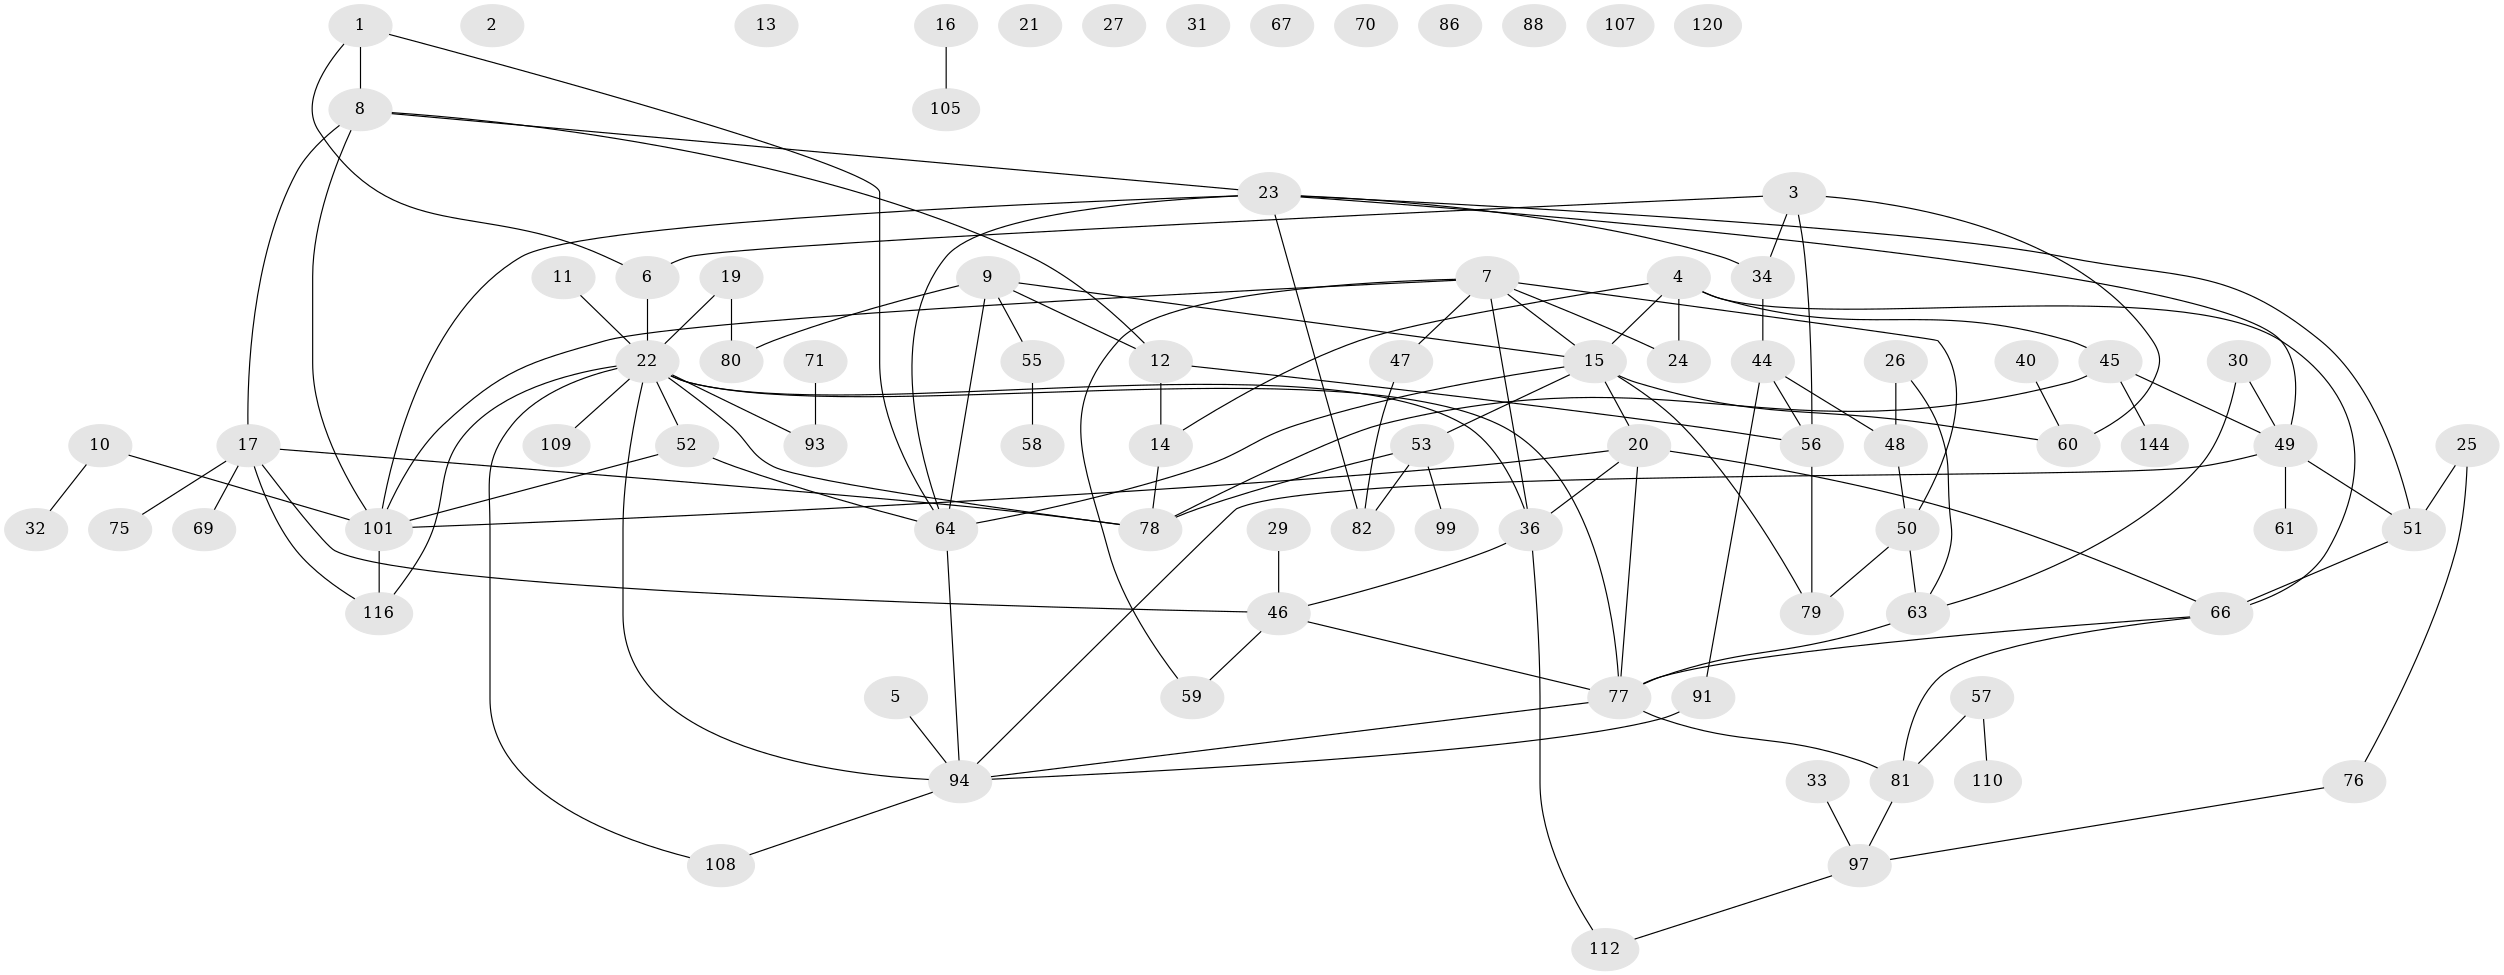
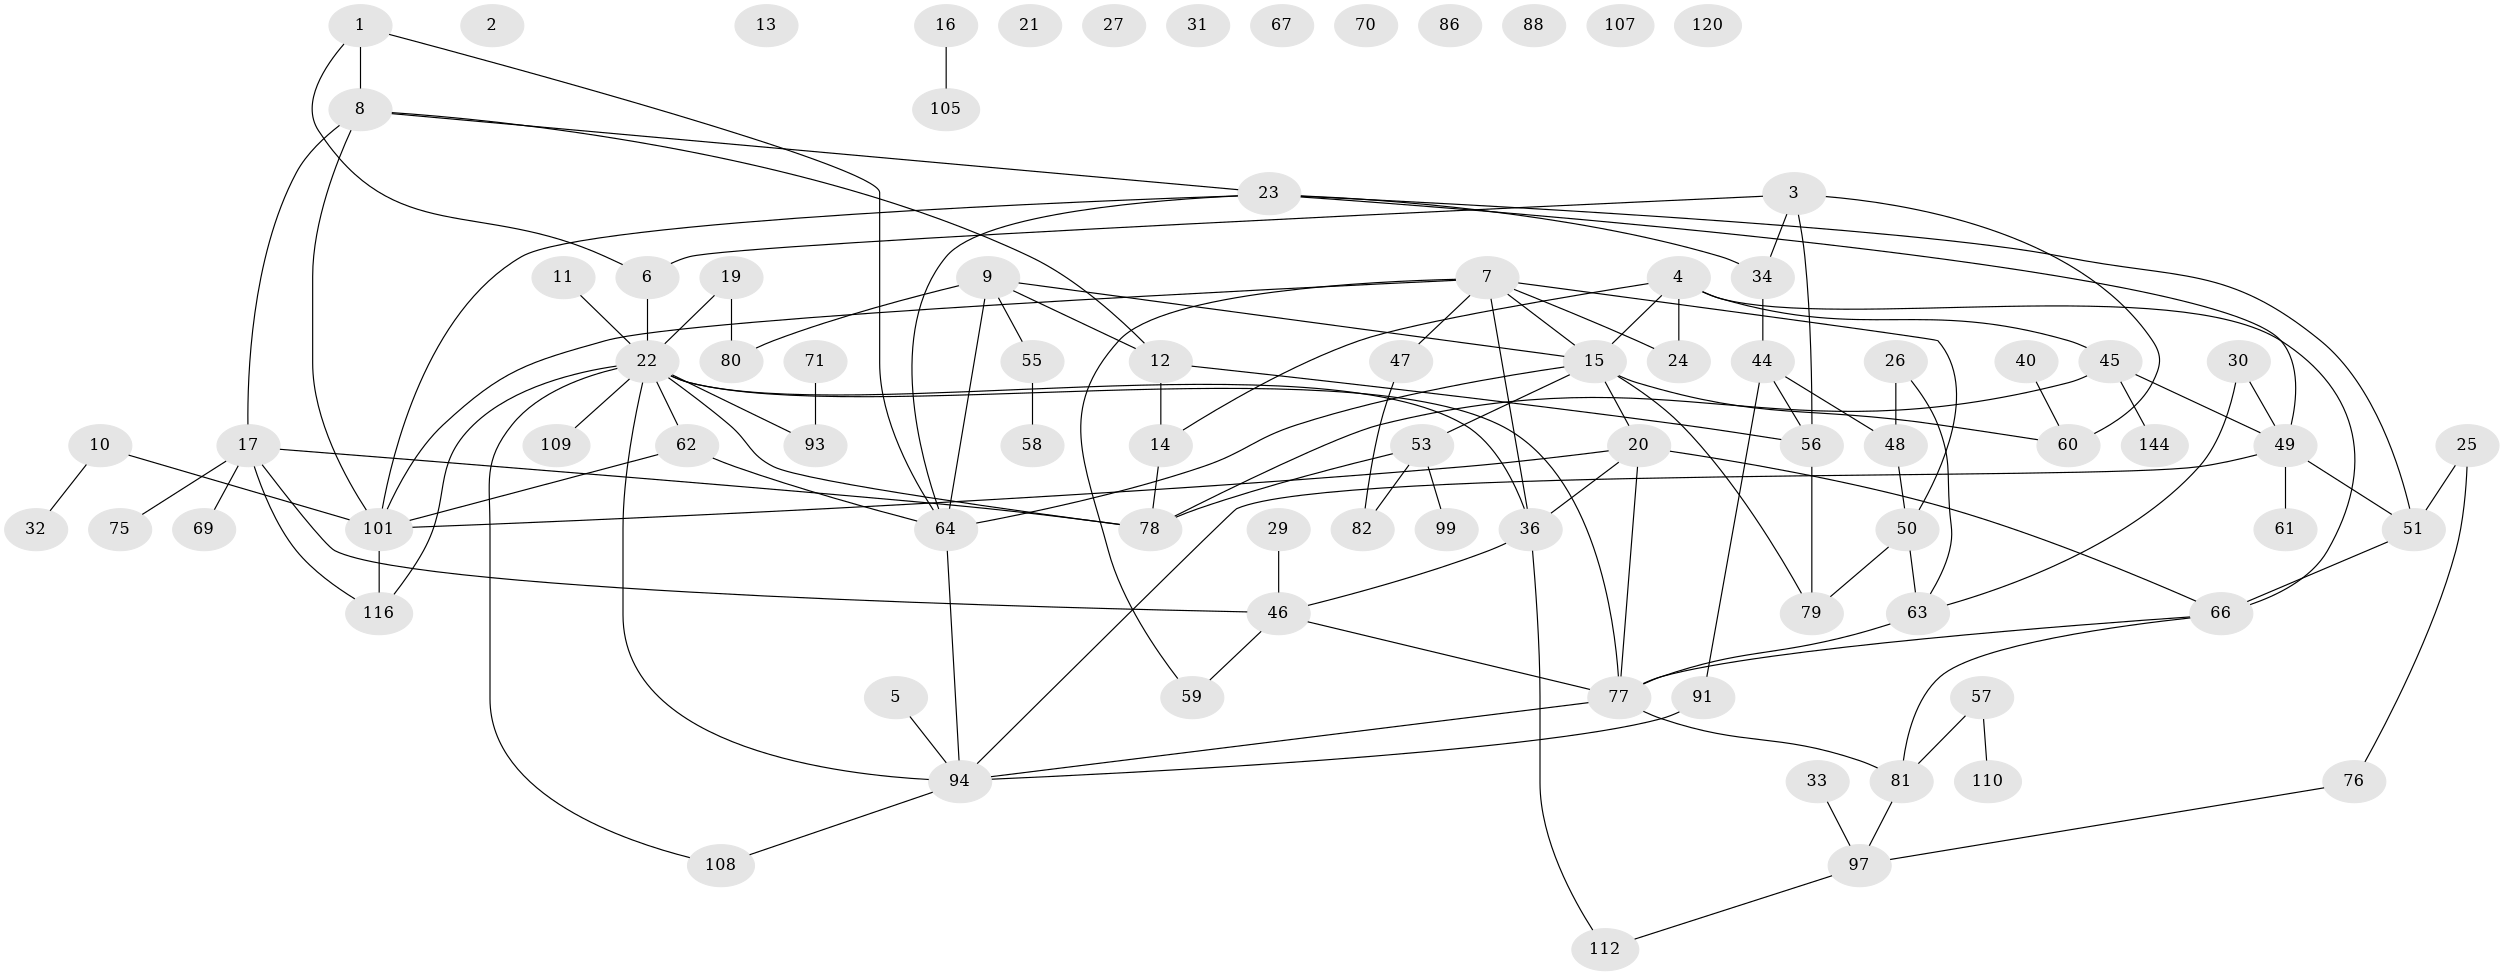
edge "23" -- "82": removed
node "52": label "52" -> "62"
